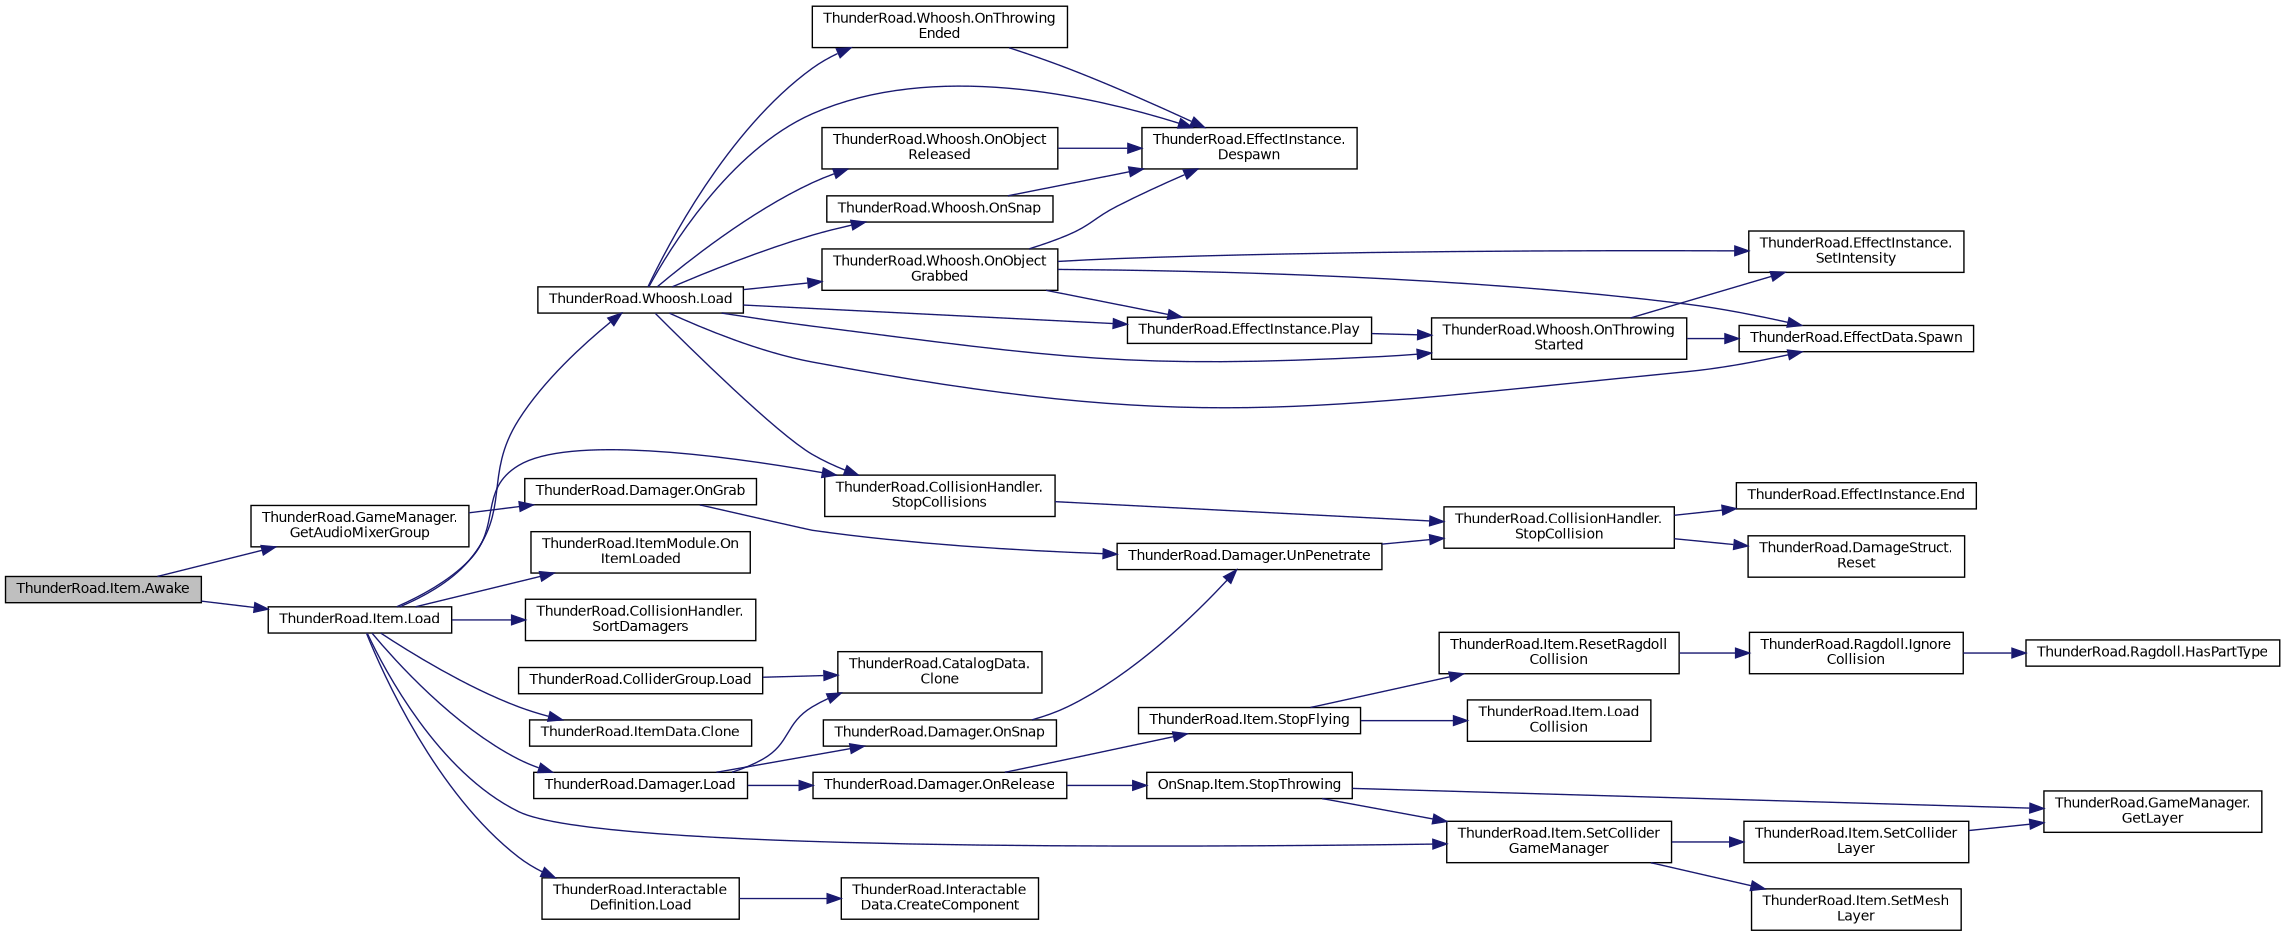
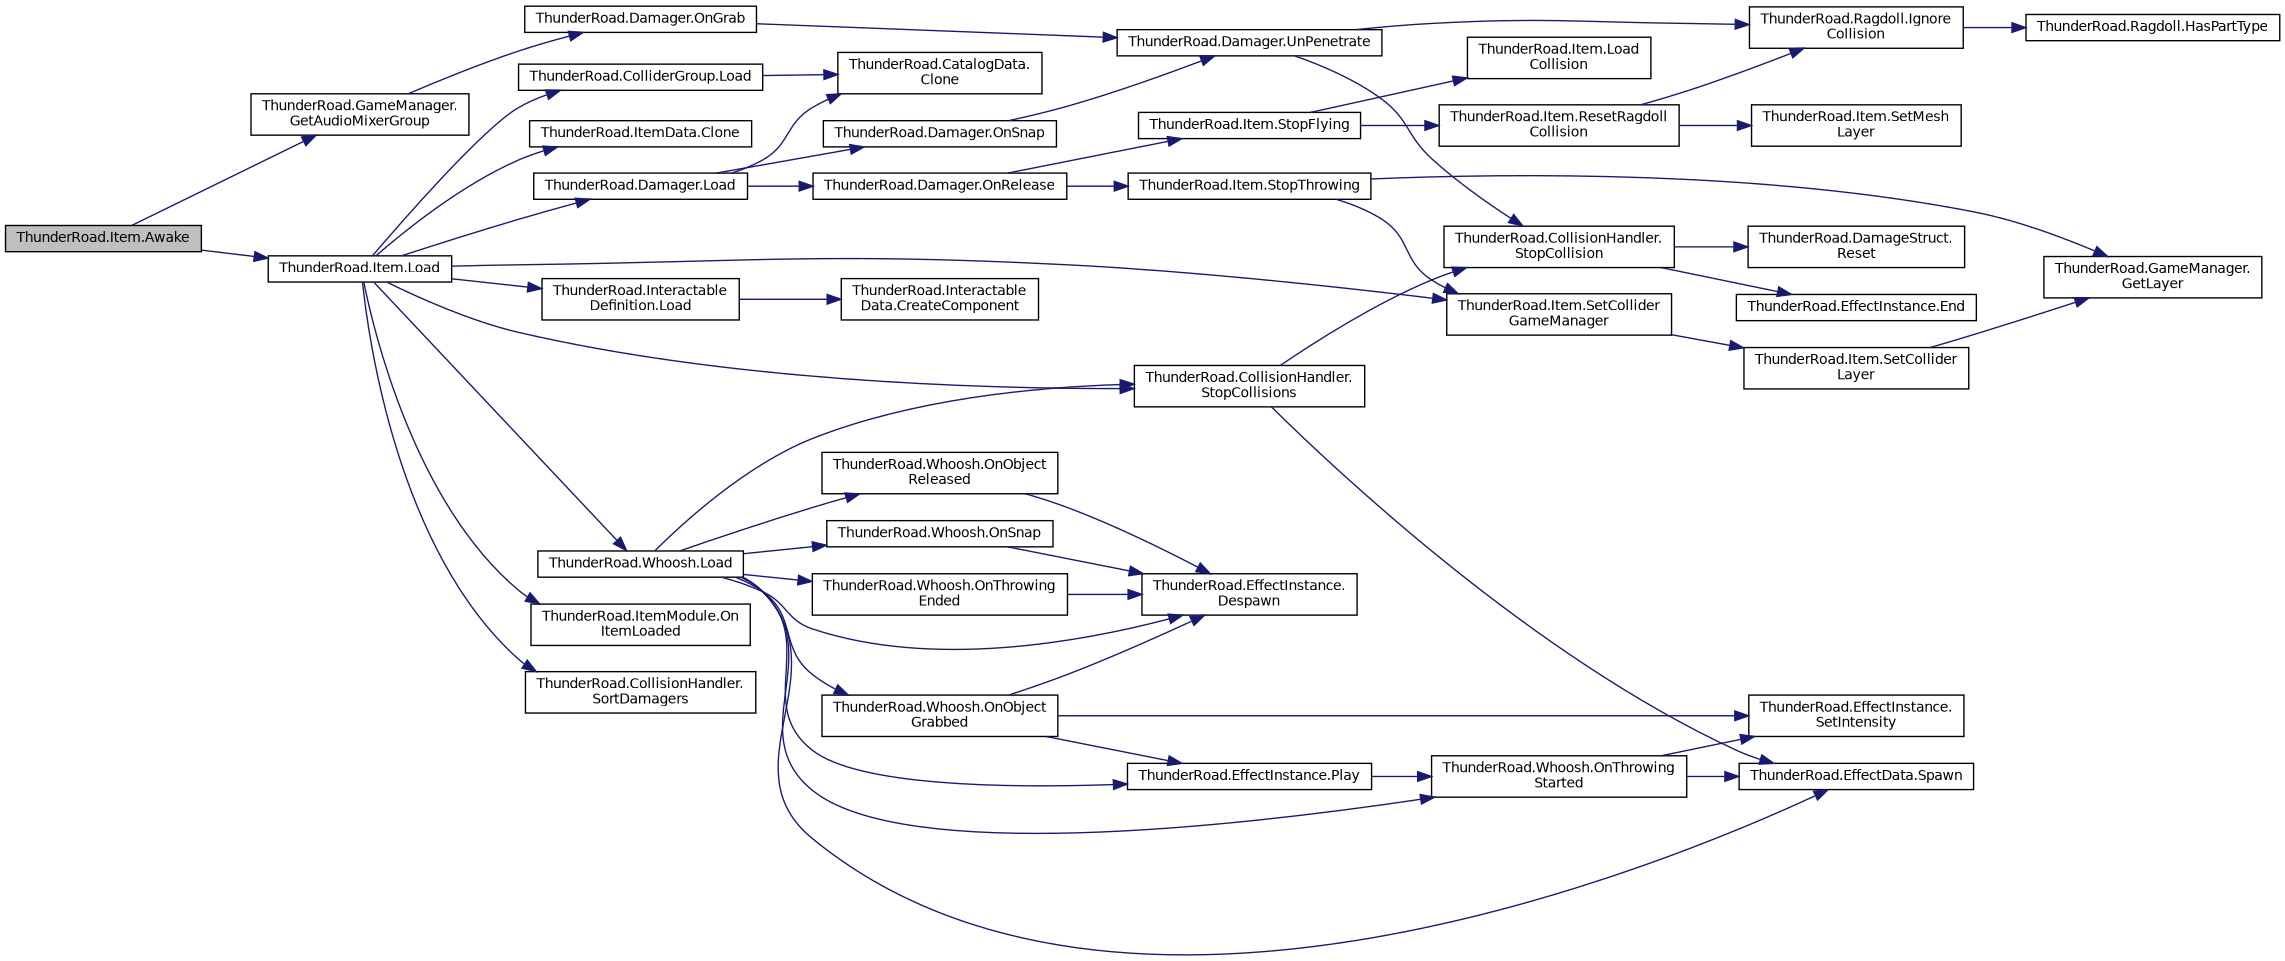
edge "ThunderRoad.Damager.UnPenetrate" -> "ThunderRoad.Ragdoll.Ignore Collision": added
edge "ThunderRoad.Item.Load" -> "ThunderRoad.ColliderGroup.Load": added
edge "ThunderRoad.Whoosh.OnObject Grabbed" -> "ThunderRoad.EffectData.Spawn": now "ThunderRoad.CollisionHandler. StopCollisions" -> "ThunderRoad.EffectData.Spawn"
node "OnSnap.Item.StopThrowing": label "OnSnap.Item.StopThrowing" -> "ThunderRoad.Item.StopThrowing"
edge "ThunderRoad.Item.SetCollider GameManager" -> "ThunderRoad.Item.SetMesh Layer": now "ThunderRoad.Item.ResetRagdoll Collision" -> "ThunderRoad.Item.SetMesh Layer"
